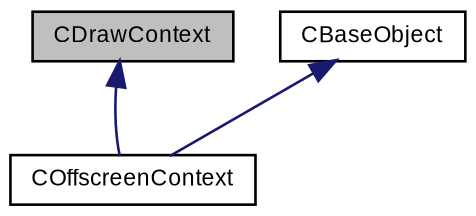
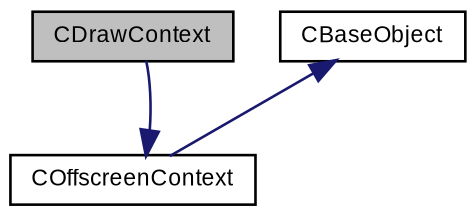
edge "COffscreenContext" -> "CDrawContext": reversed
